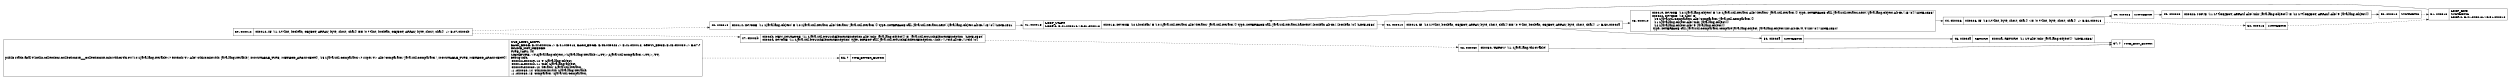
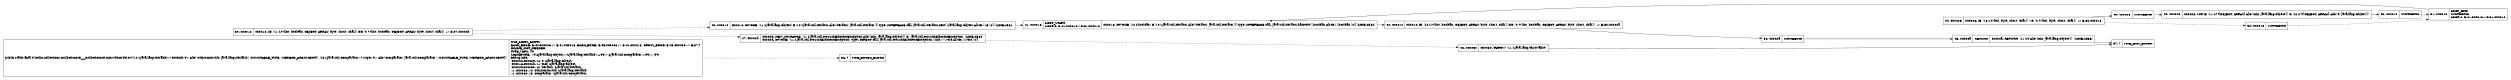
node "43: 0x001e": removed
